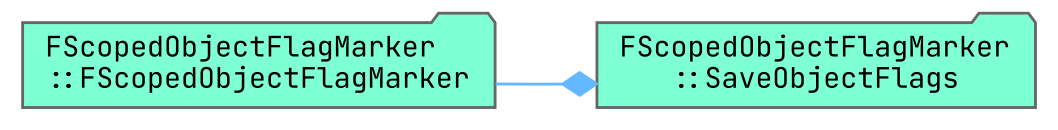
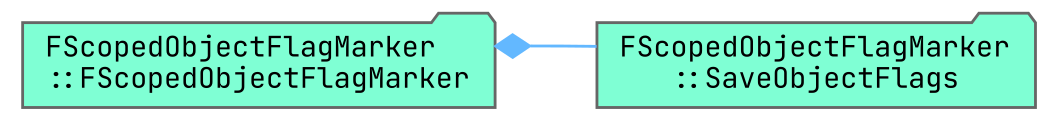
edge "FScopedObjectFlagMarker ::FScopedObjectFlagMarker" -> "FScopedObjectFlagMarker ::SaveObjectFlags": reversed
